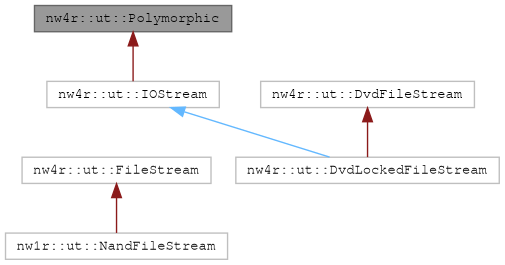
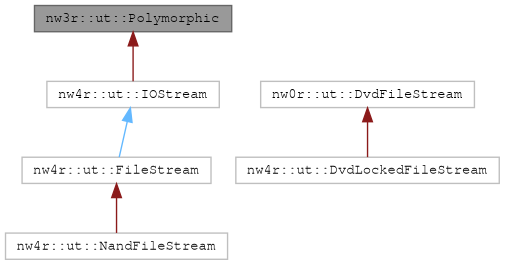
node "nw4r::ut::Polymorphic": label "nw4r::ut::Polymorphic" -> "nw3r::ut::Polymorphic"
node "nw4r::ut::DvdFileStream": label "nw4r::ut::DvdFileStream" -> "nw0r::ut::DvdFileStream"
edge "nw4r::ut::DvdLockedFileStream" -> "nw4r::ut::IOStream": now "nw4r::ut::FileStream" -> "nw4r::ut::IOStream"
node "nw1r::ut::NandFileStream": label "nw1r::ut::NandFileStream" -> "nw4r::ut::NandFileStream"
